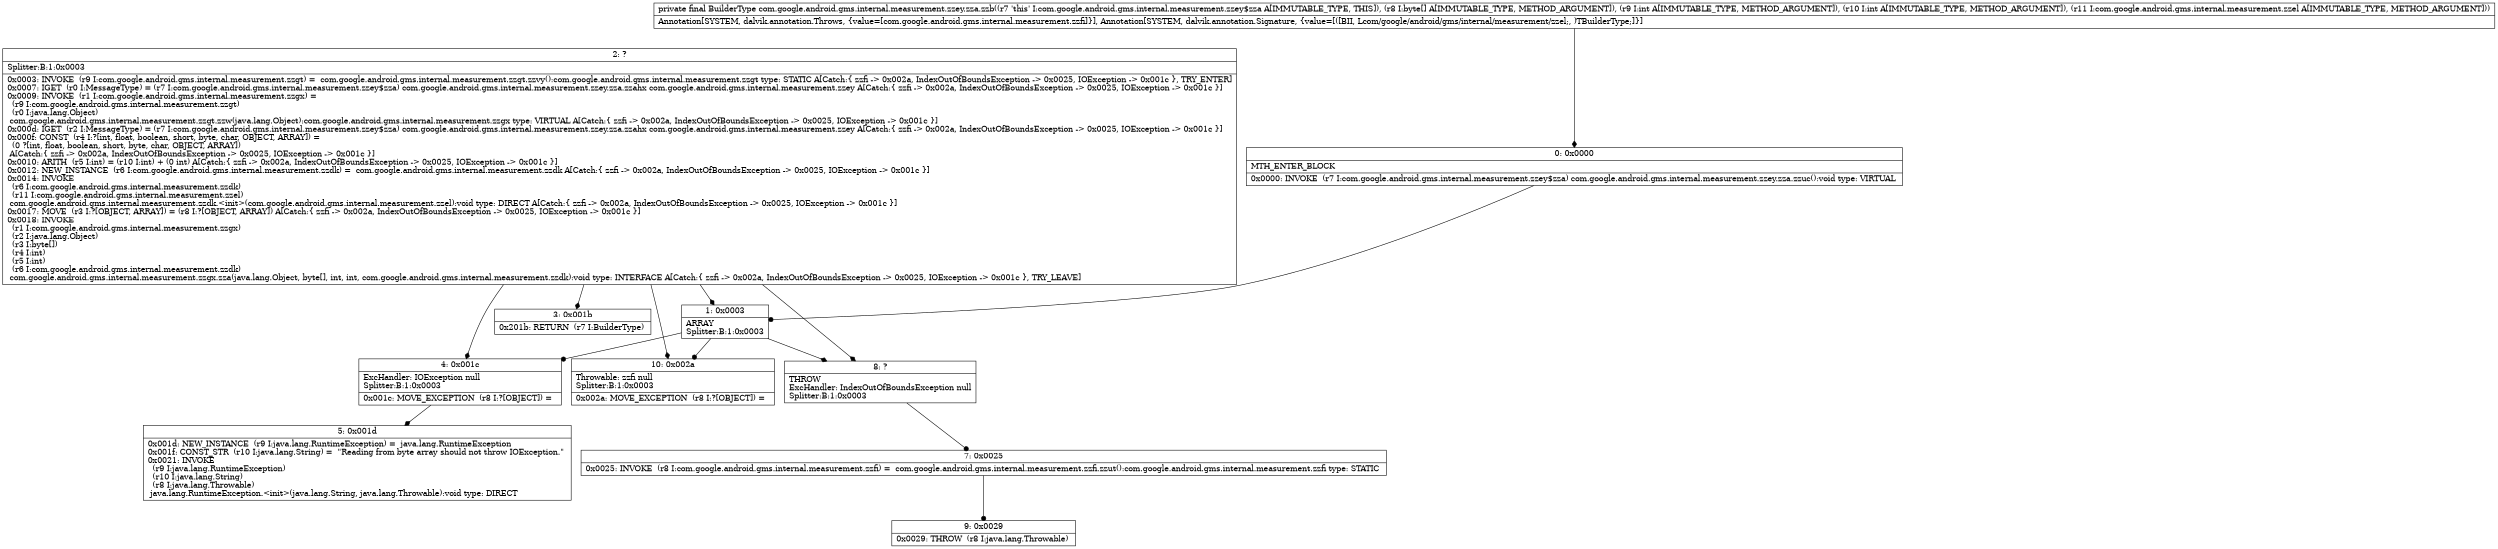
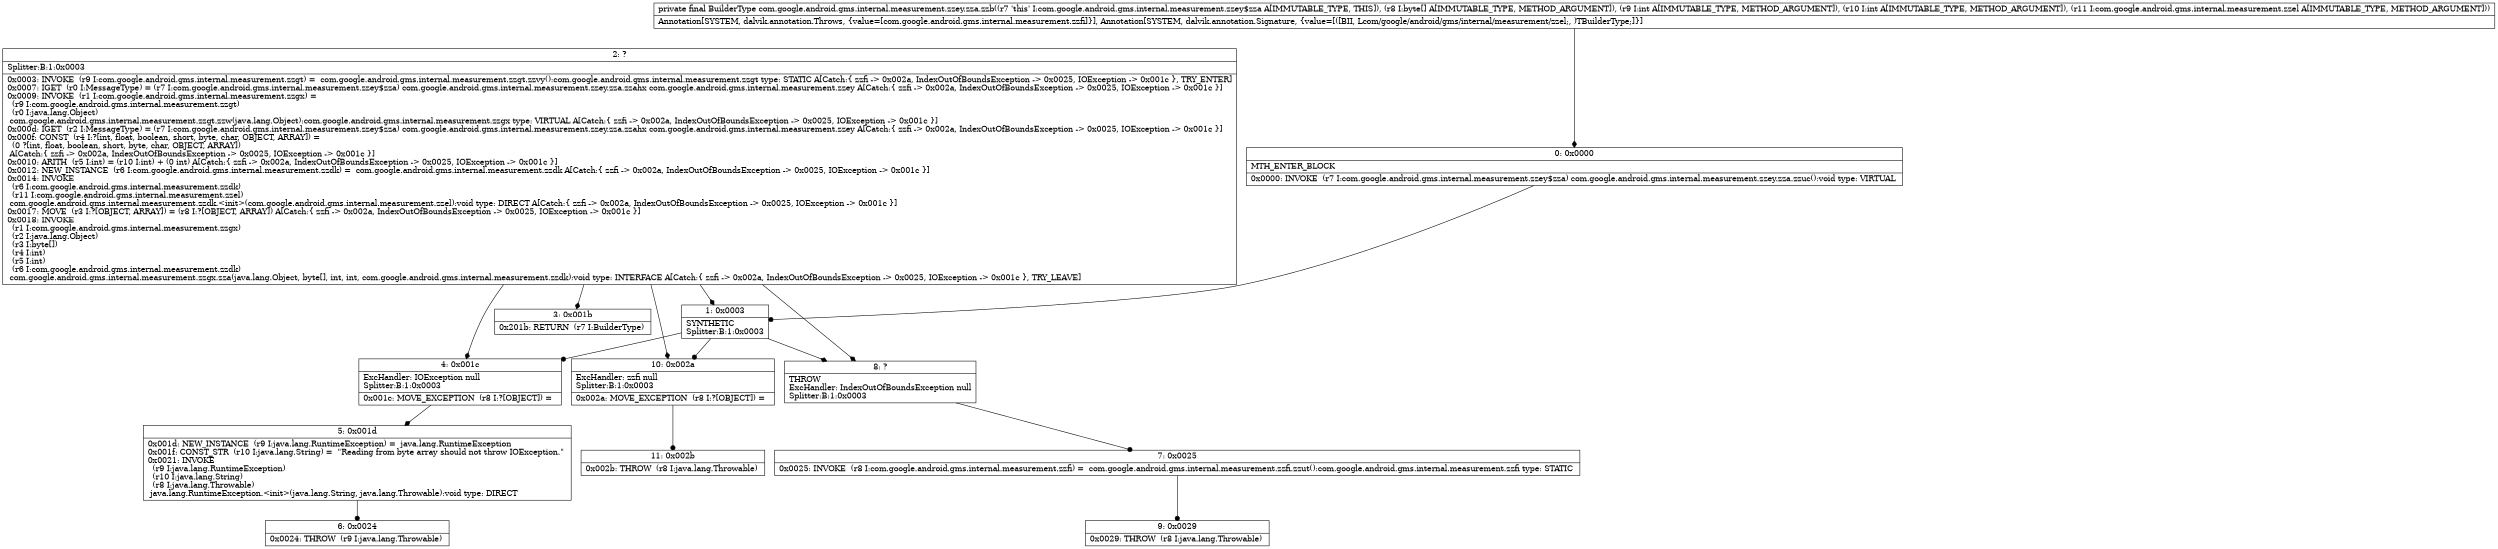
node "1: 0x0003": text "ARRAY" -> "SYNTHETIC"
node "10: 0x002a": text "Throwable: zzfi null" -> "ExcHandler: zzfi null"
node "11: 0x002b": added
node "6: 0x0024": added
